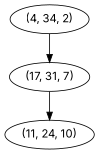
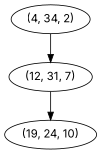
node "(17, 31, 7)": label "(17, 31, 7)" -> "(12, 31, 7)"
node "(11, 24, 10)": label "(11, 24, 10)" -> "(19, 24, 10)"
